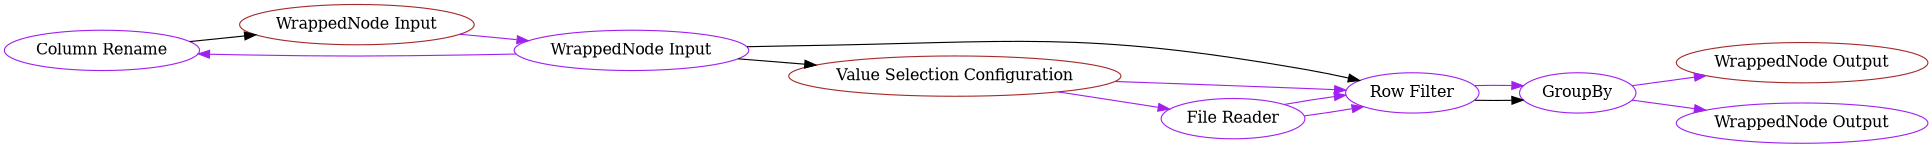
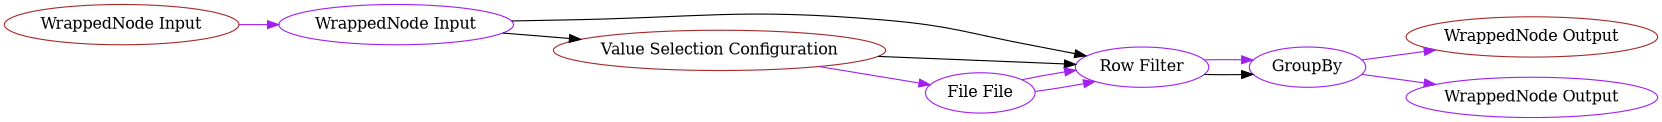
node "Column Rename": removed
edge "Value Selection Configuration" -> "Row Filter": color purple -> black
node "File Reader": label "File Reader" -> "File File"
